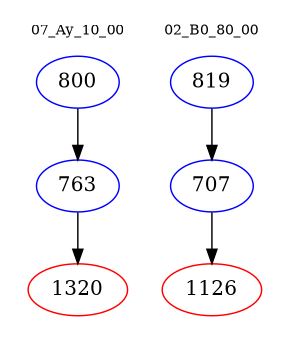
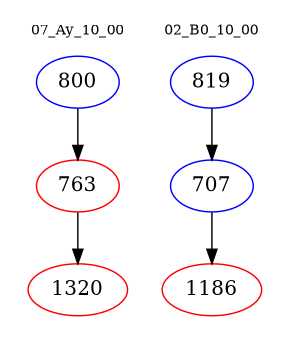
cluster "02_B0_80_00": label "02_B0_80_00" -> "02_B0_10_00"
node "763": color blue -> red
node "1126": label "1126" -> "1186"
